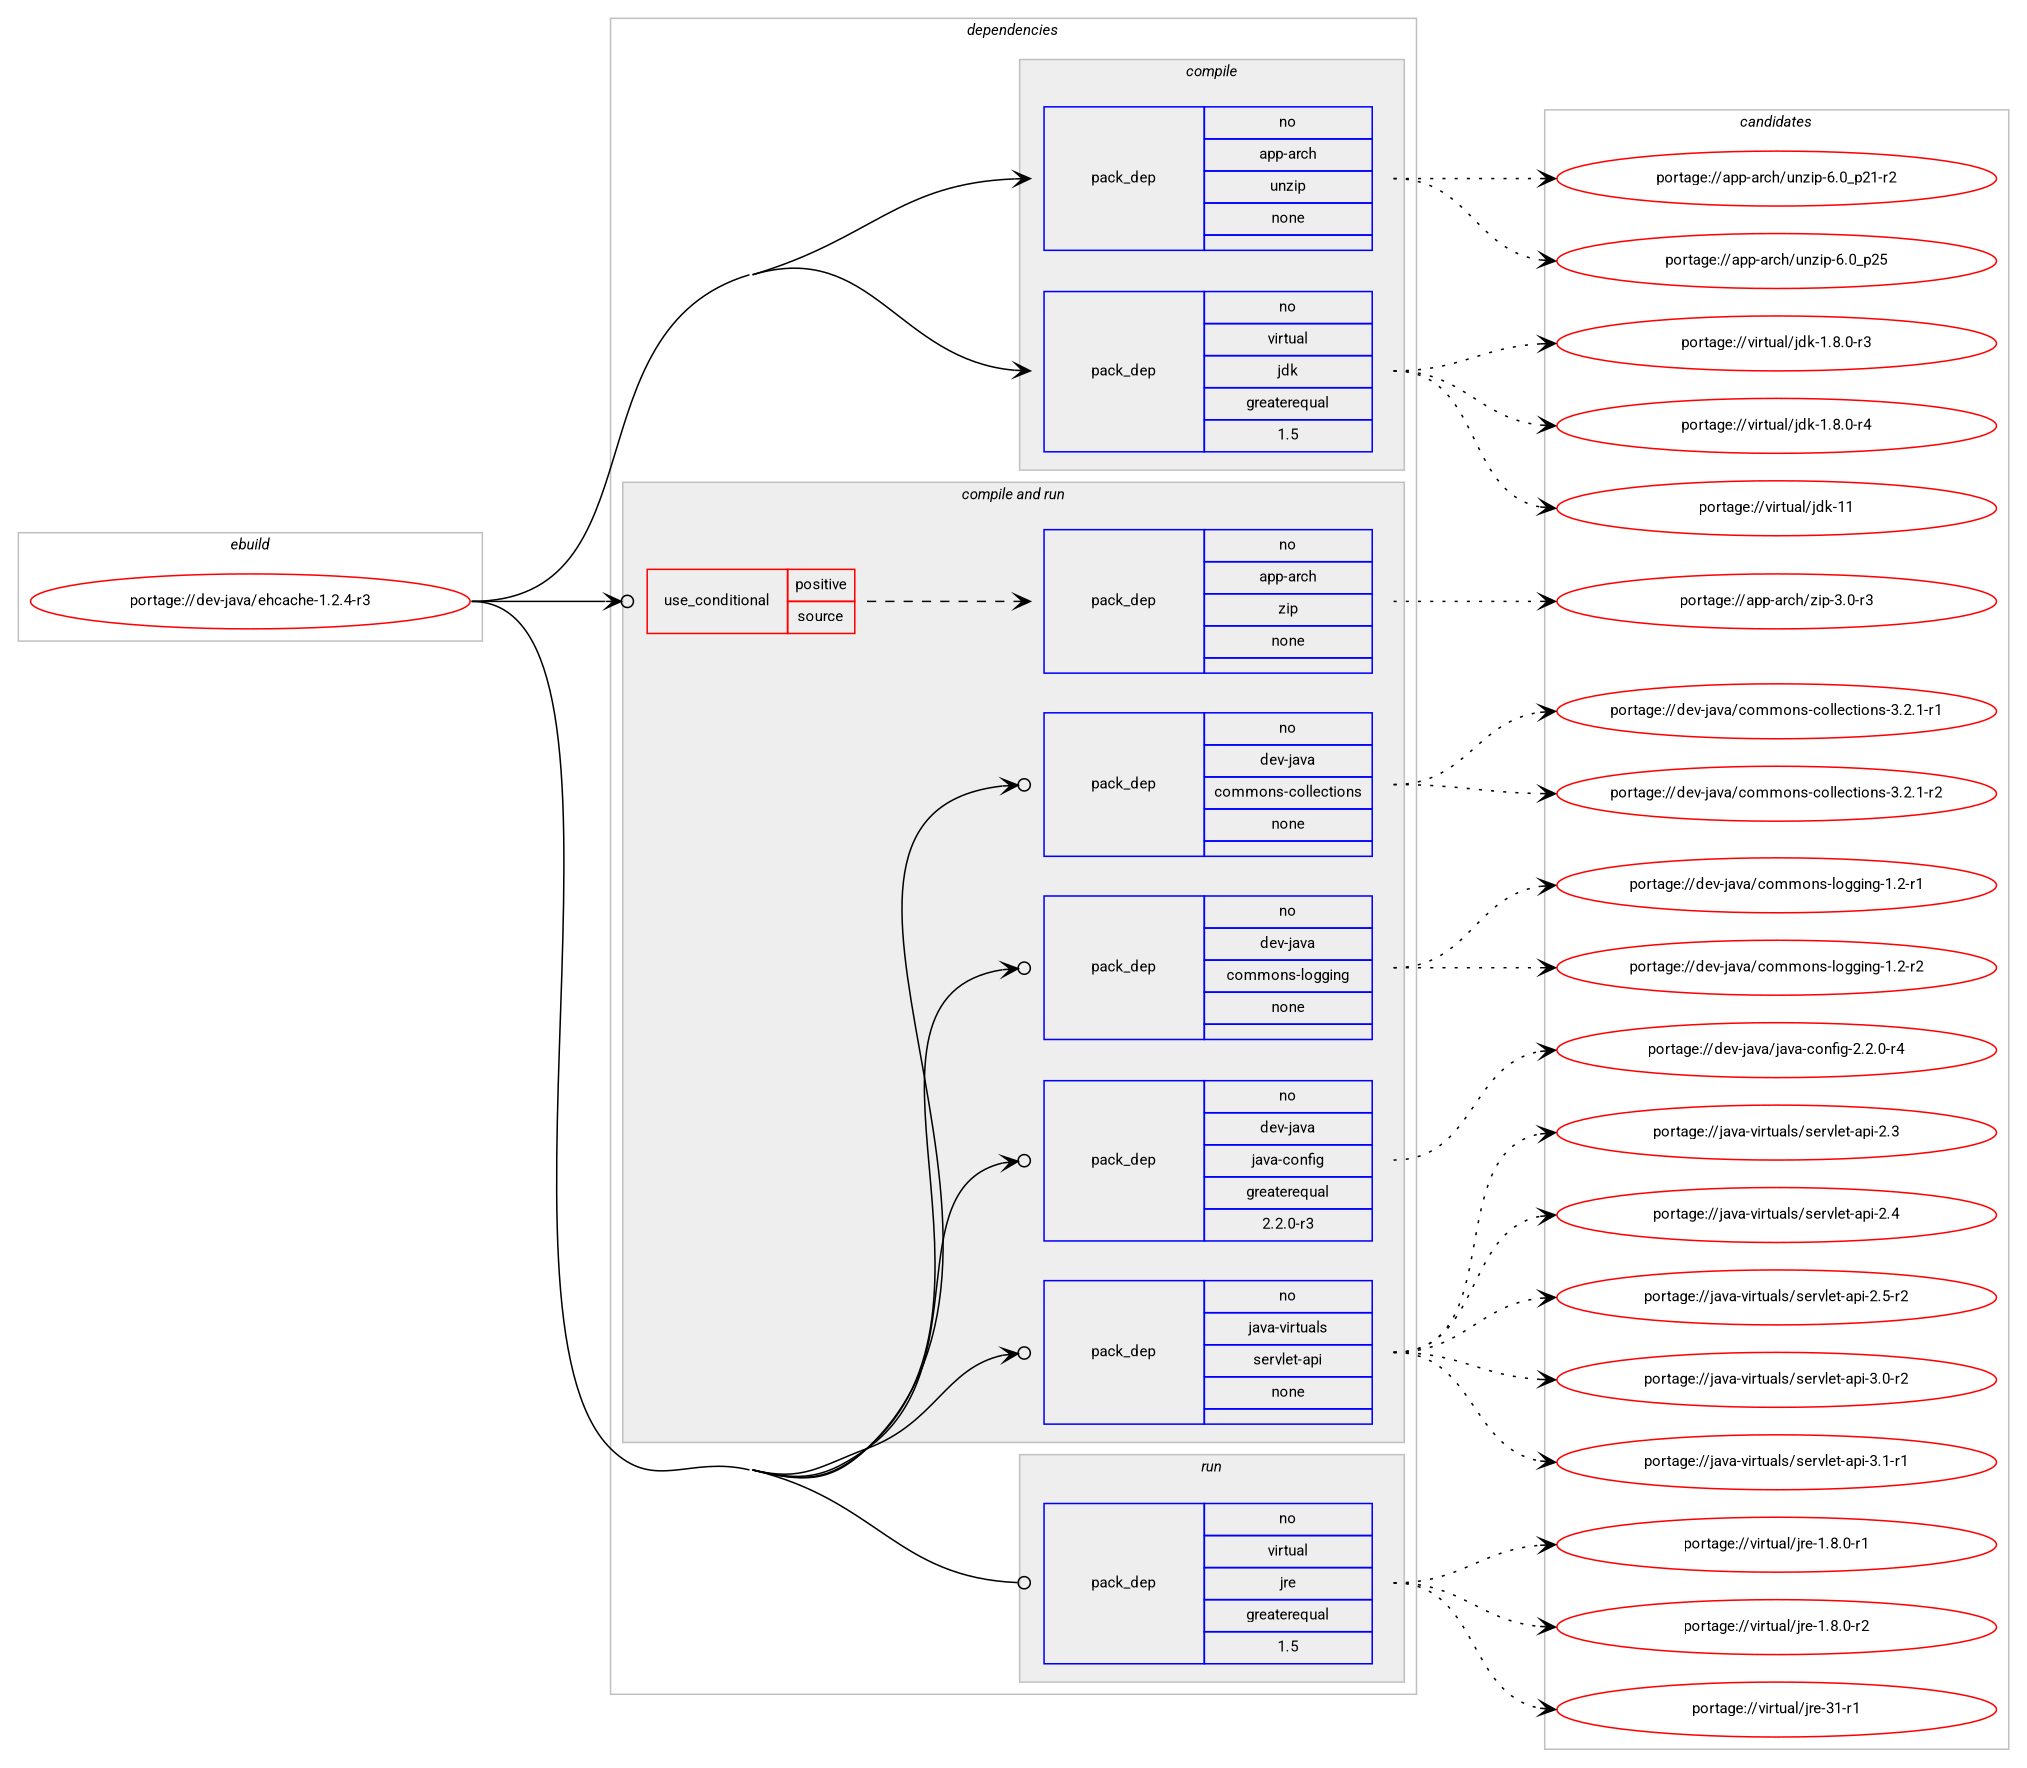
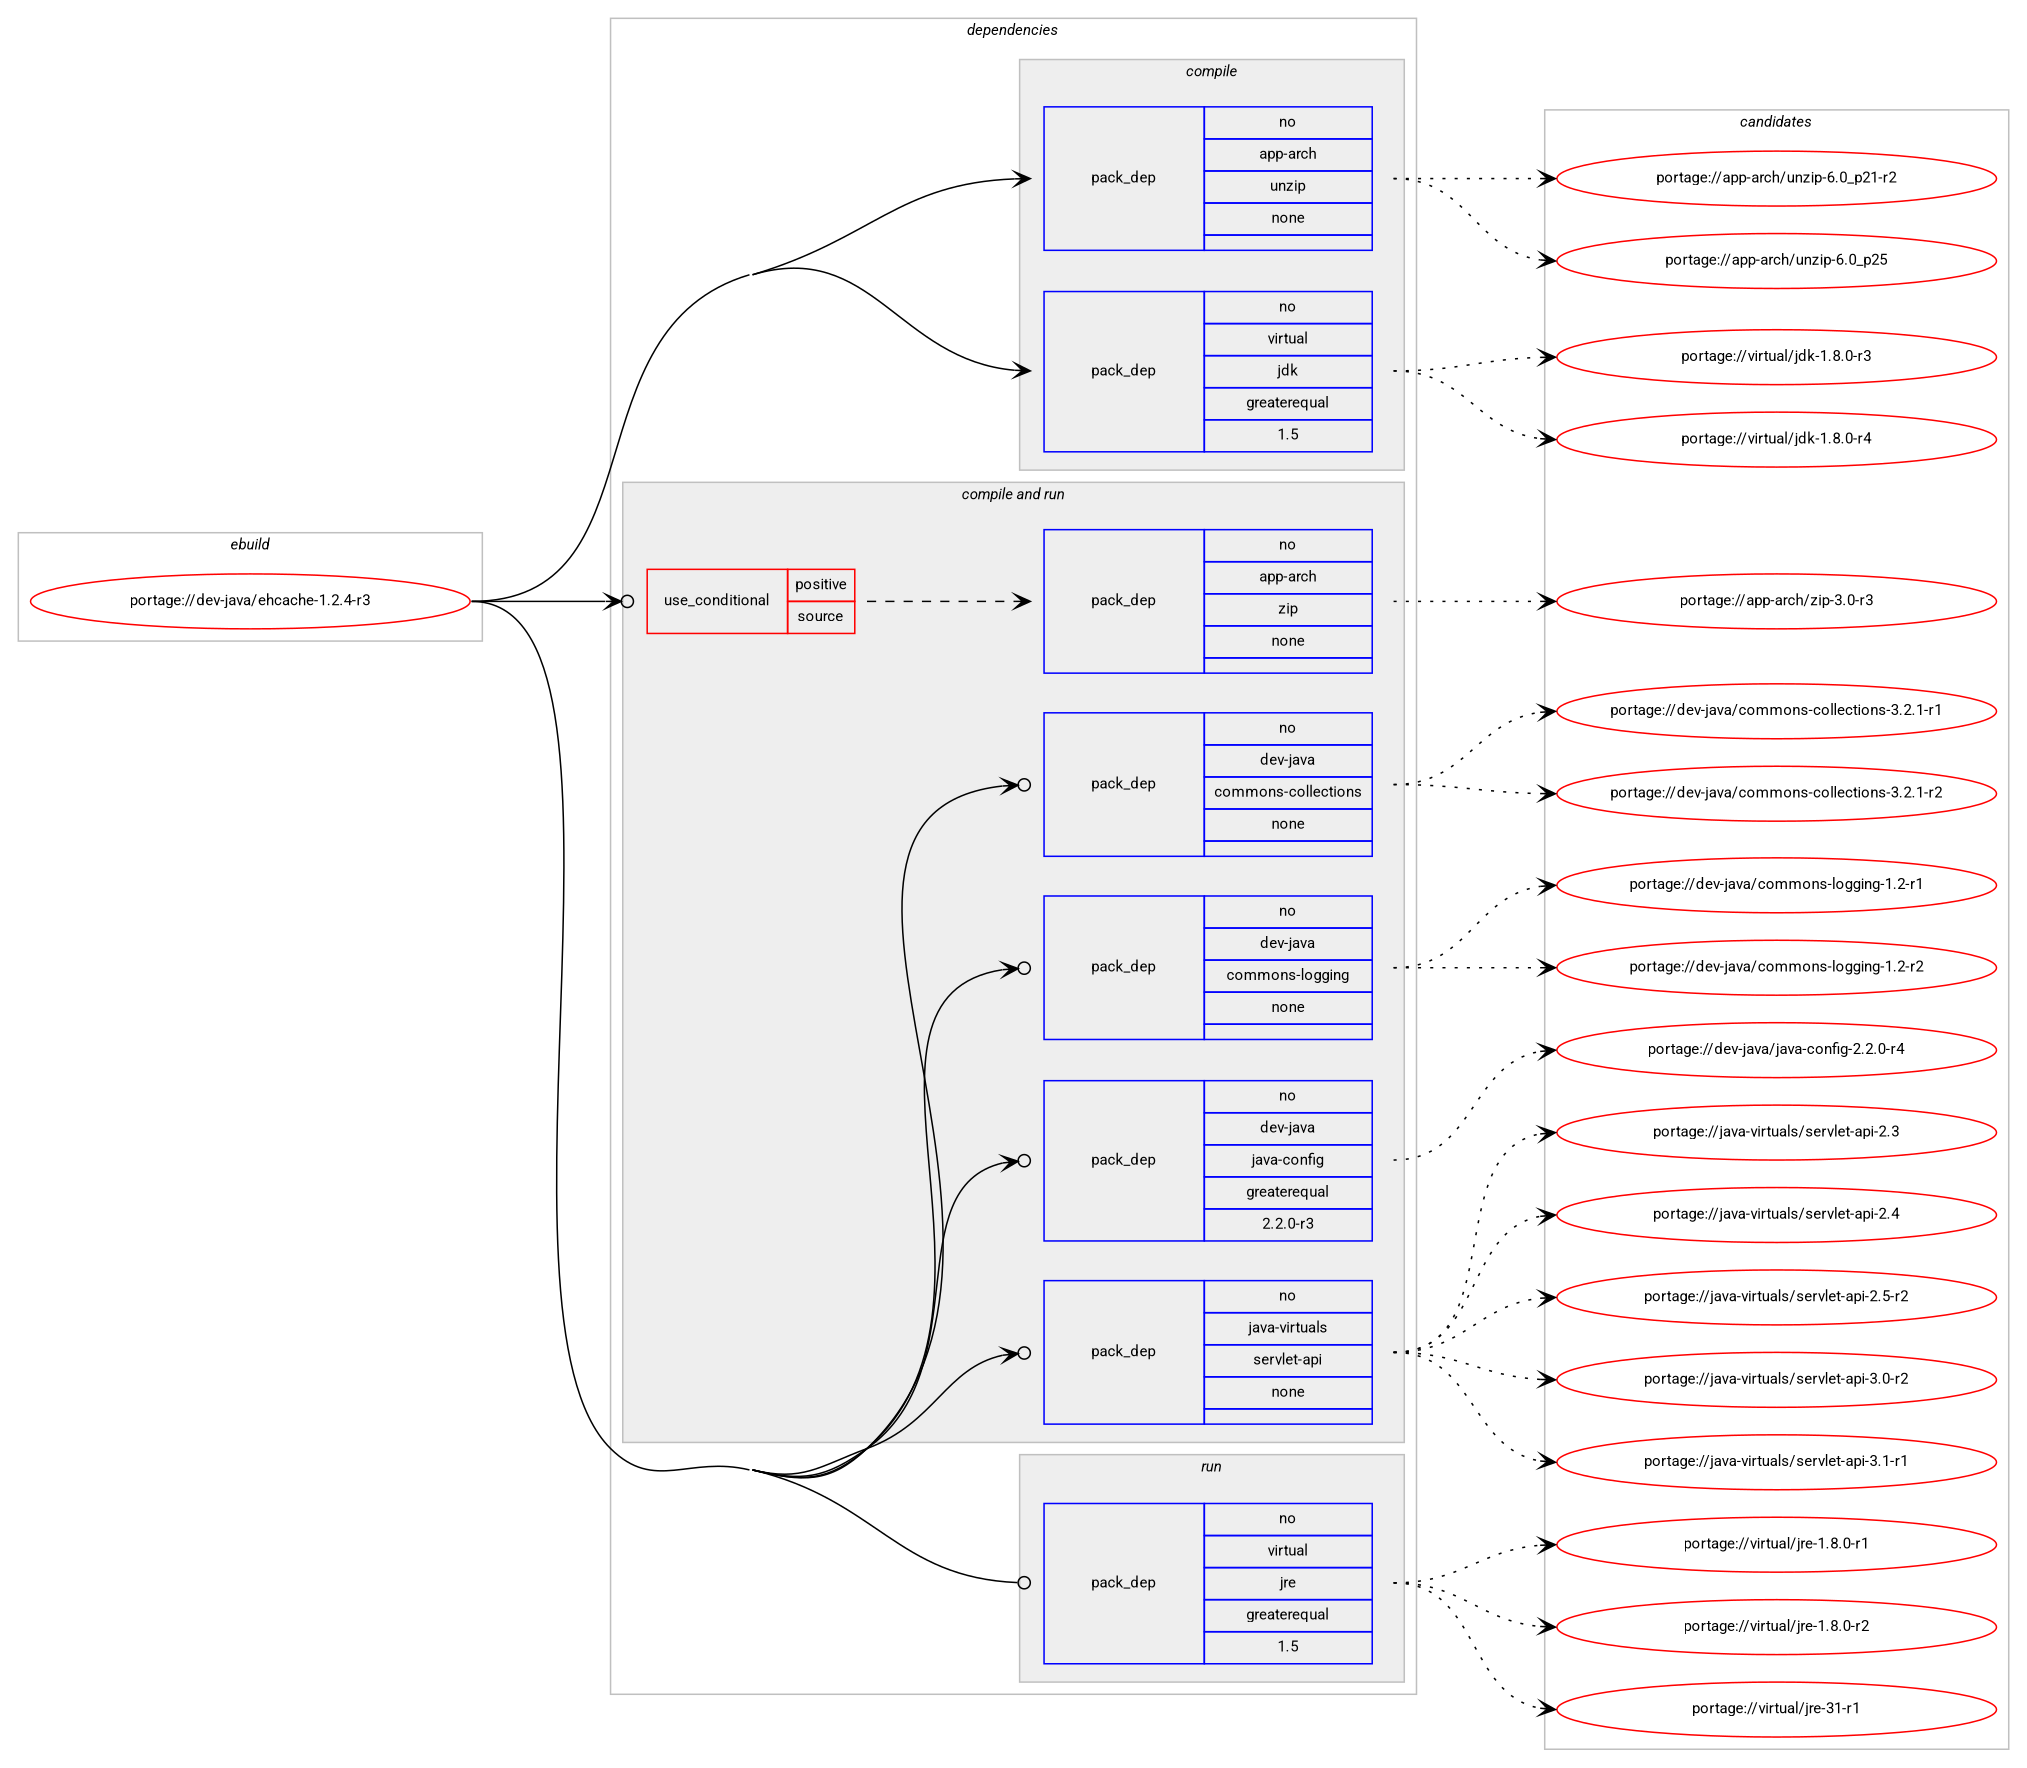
node "portage://virtual/jdk-11": removed
